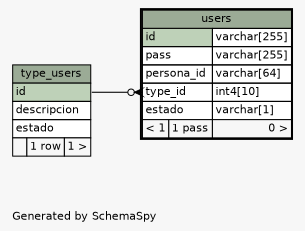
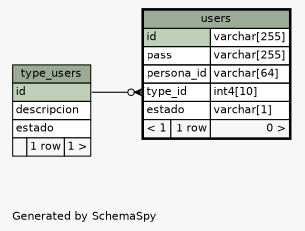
node "users": text "1 pass" -> "1 row"
